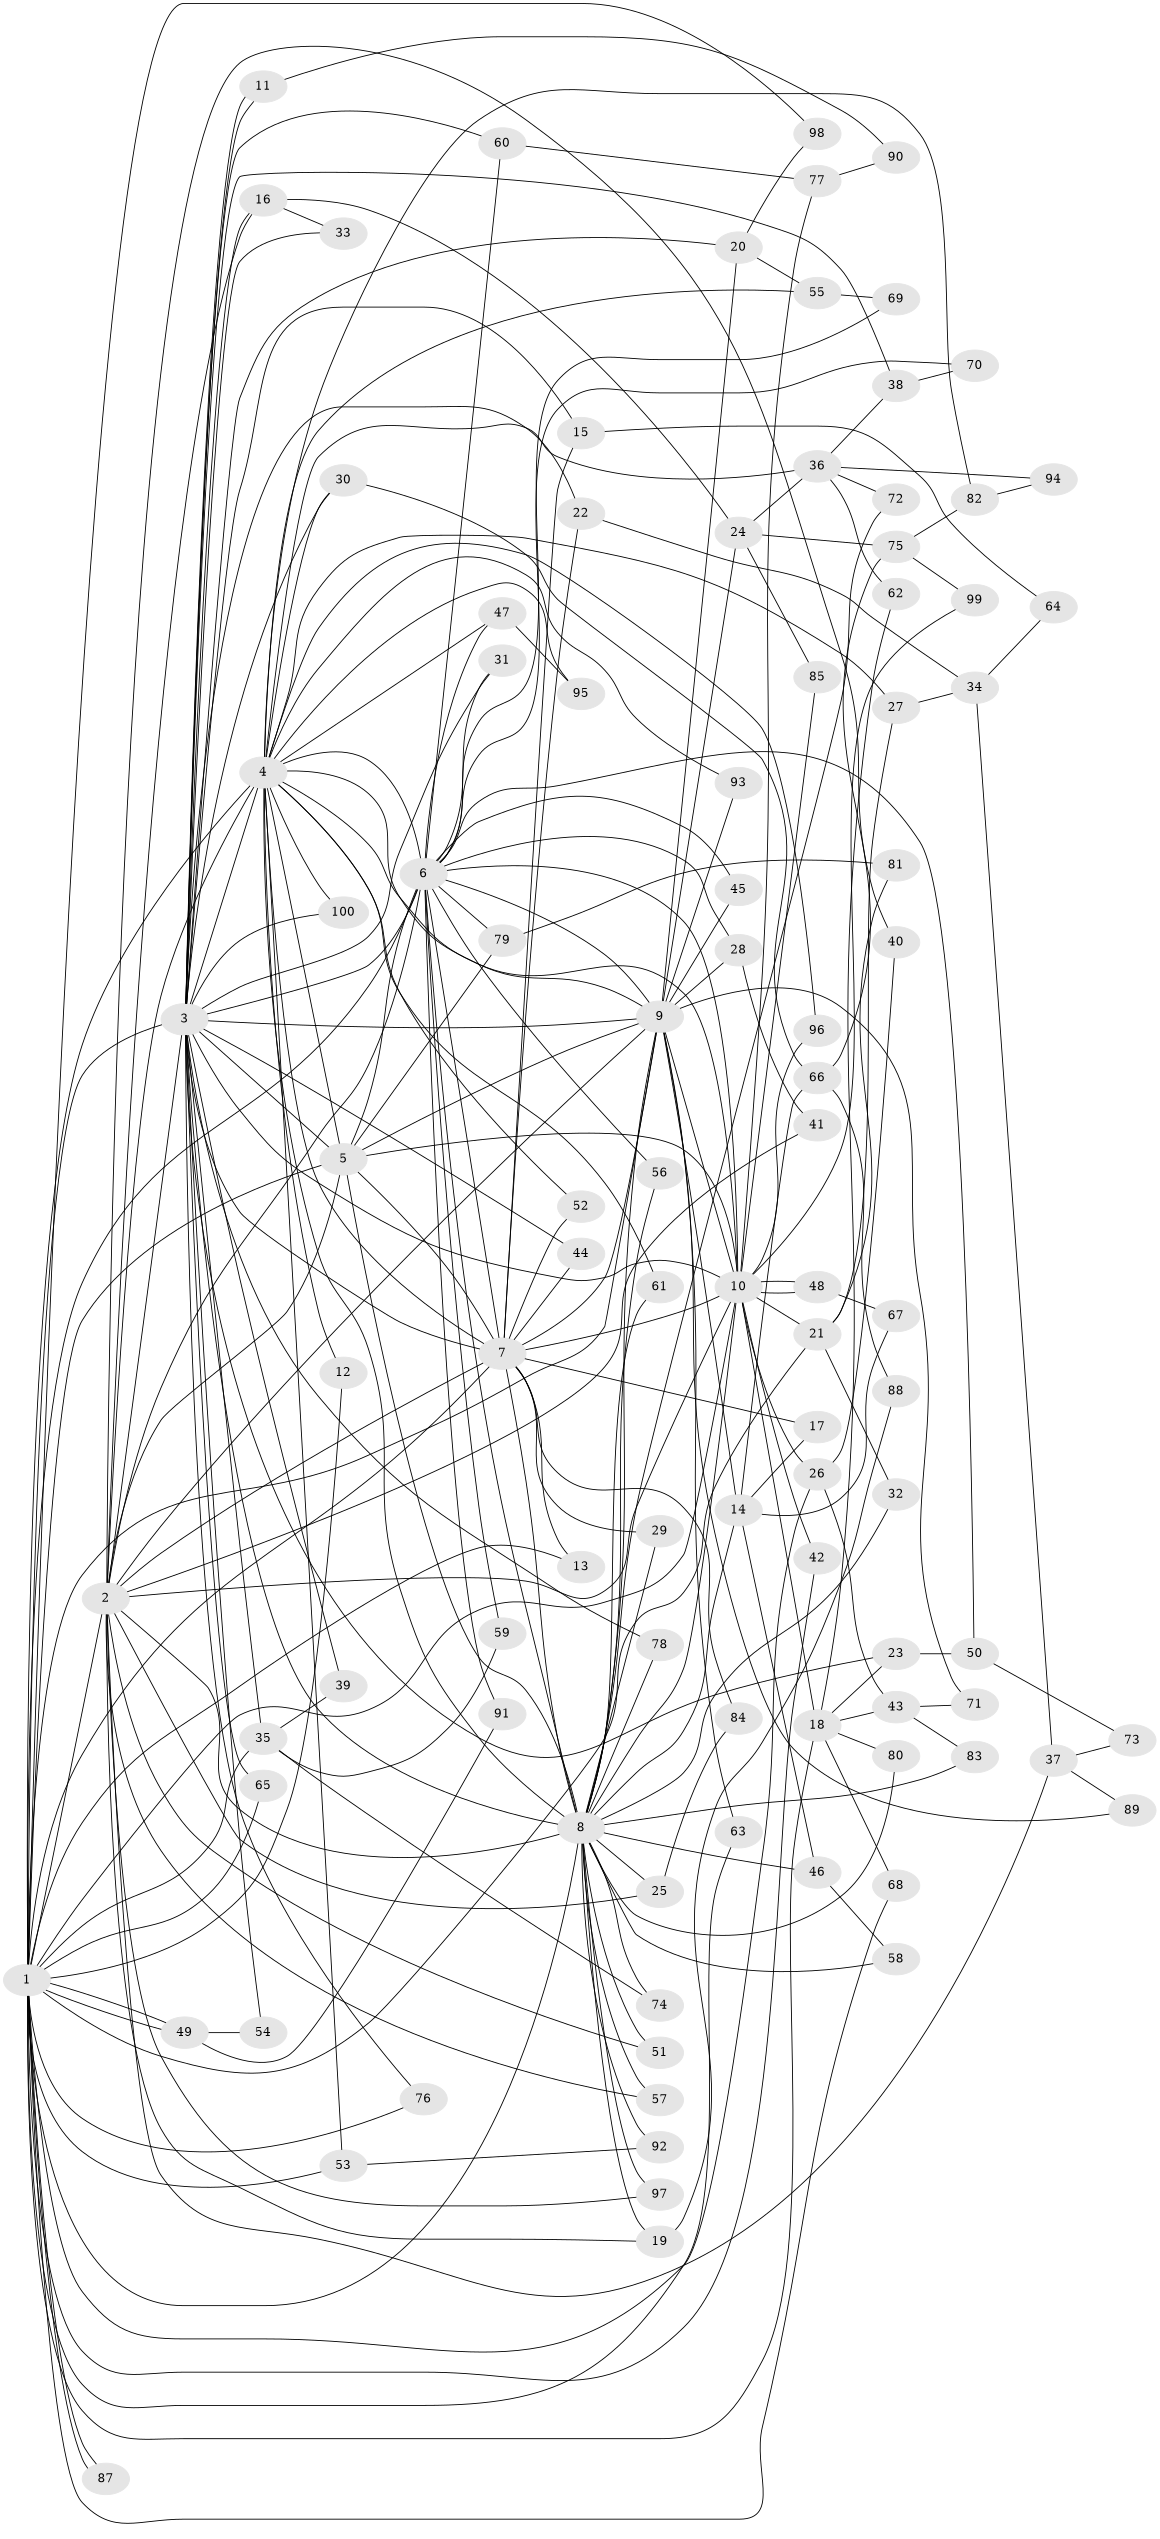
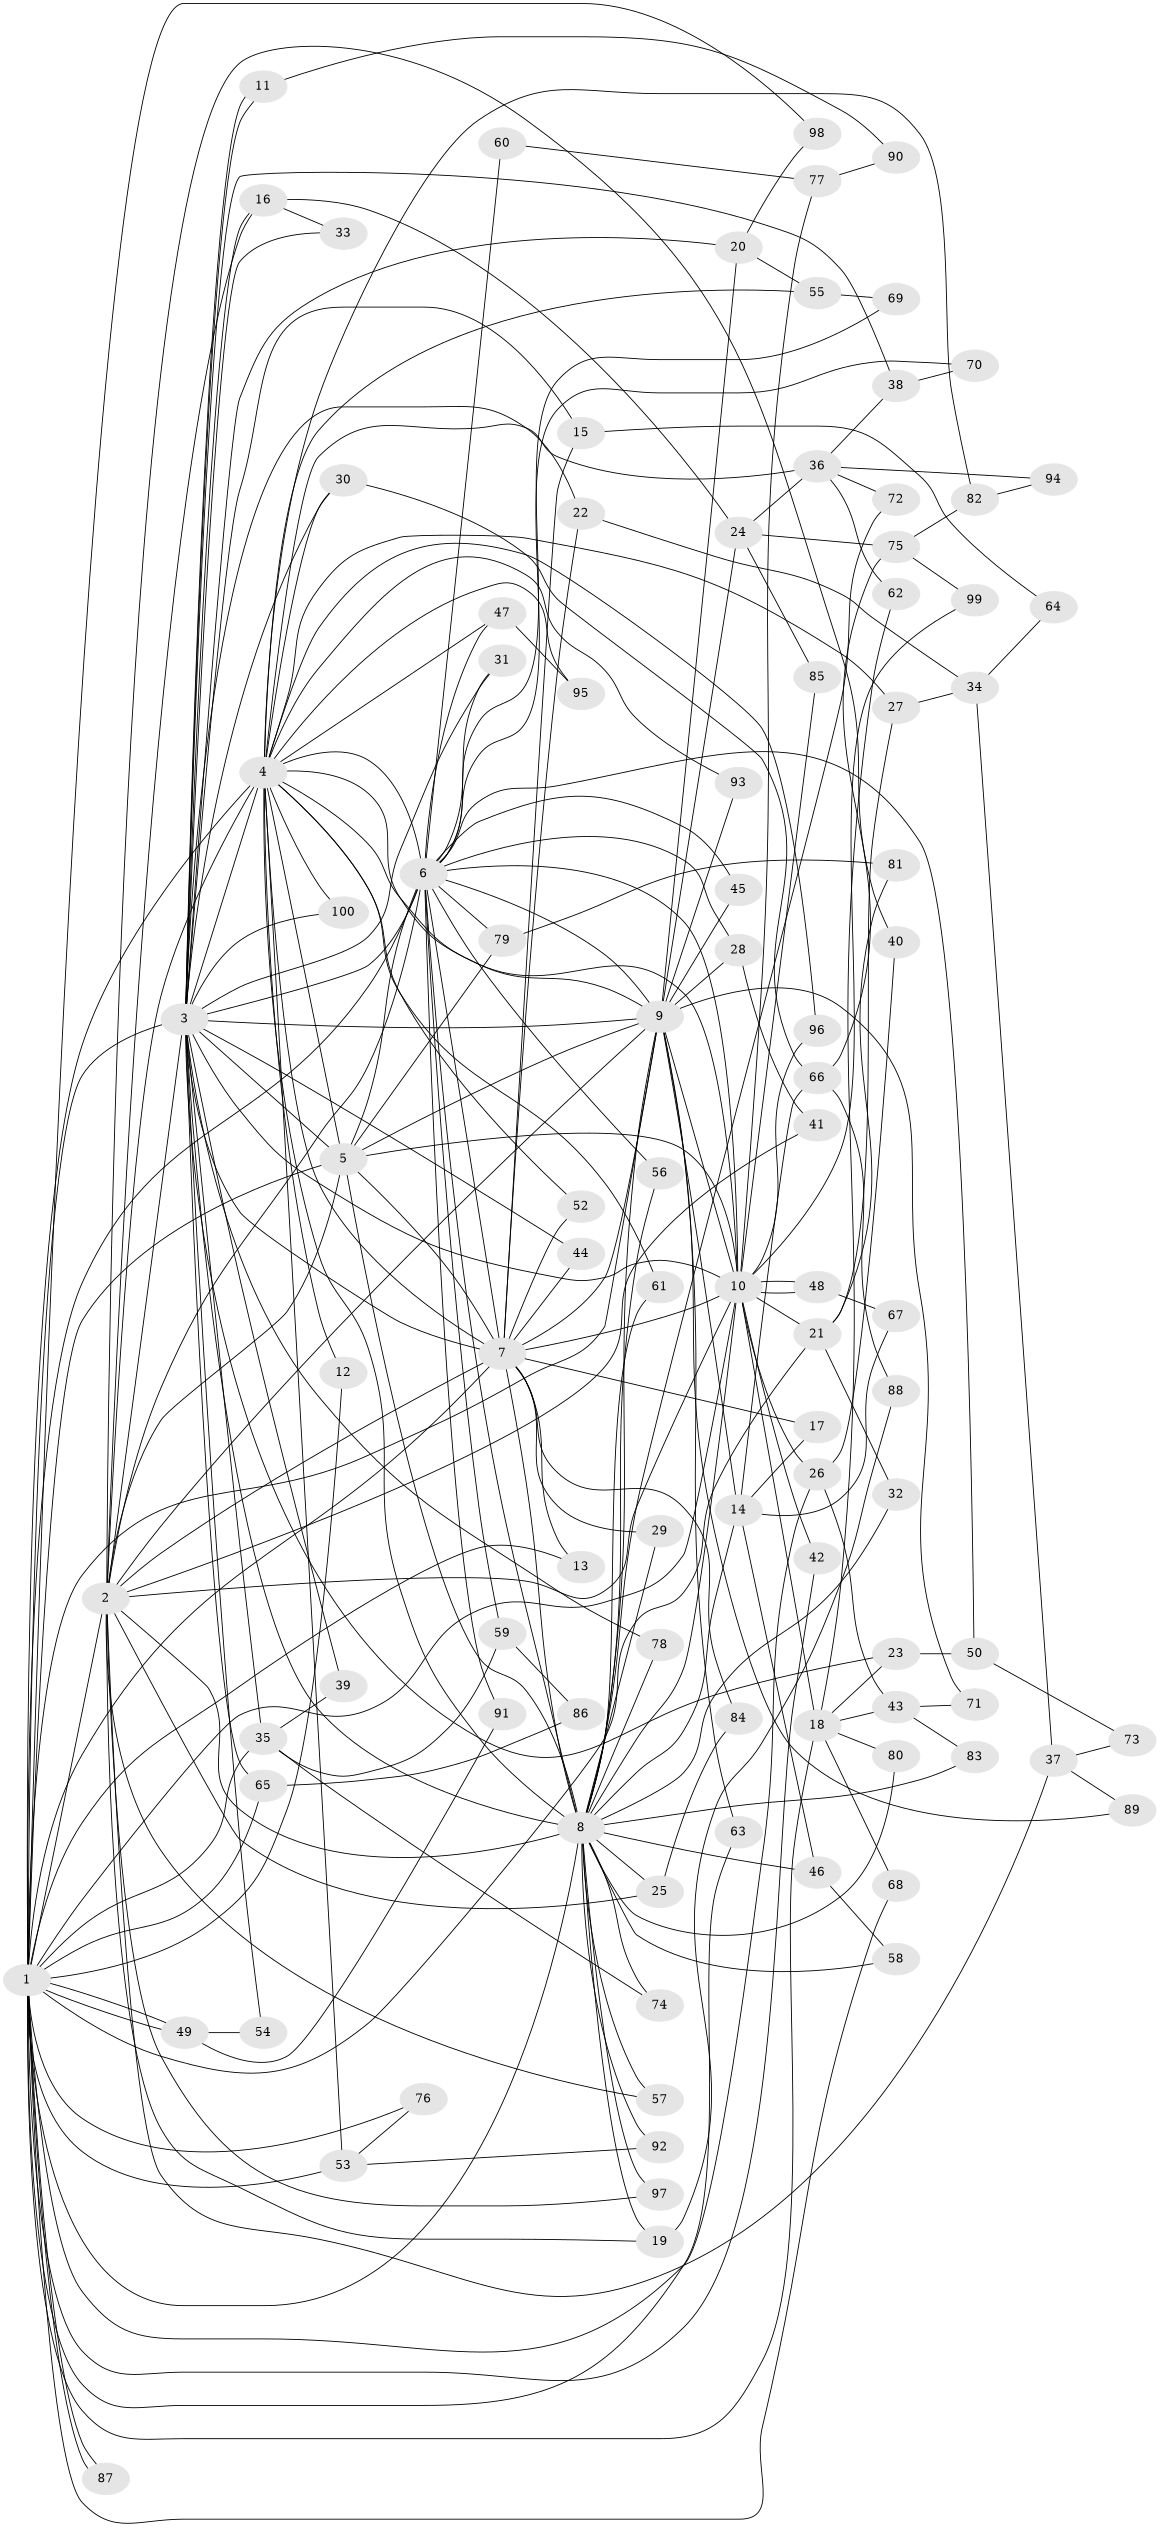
edge "60" -- "3": removed
edge "3" -- "76": now "53" -- "76"
node "86": added
node "51": removed
